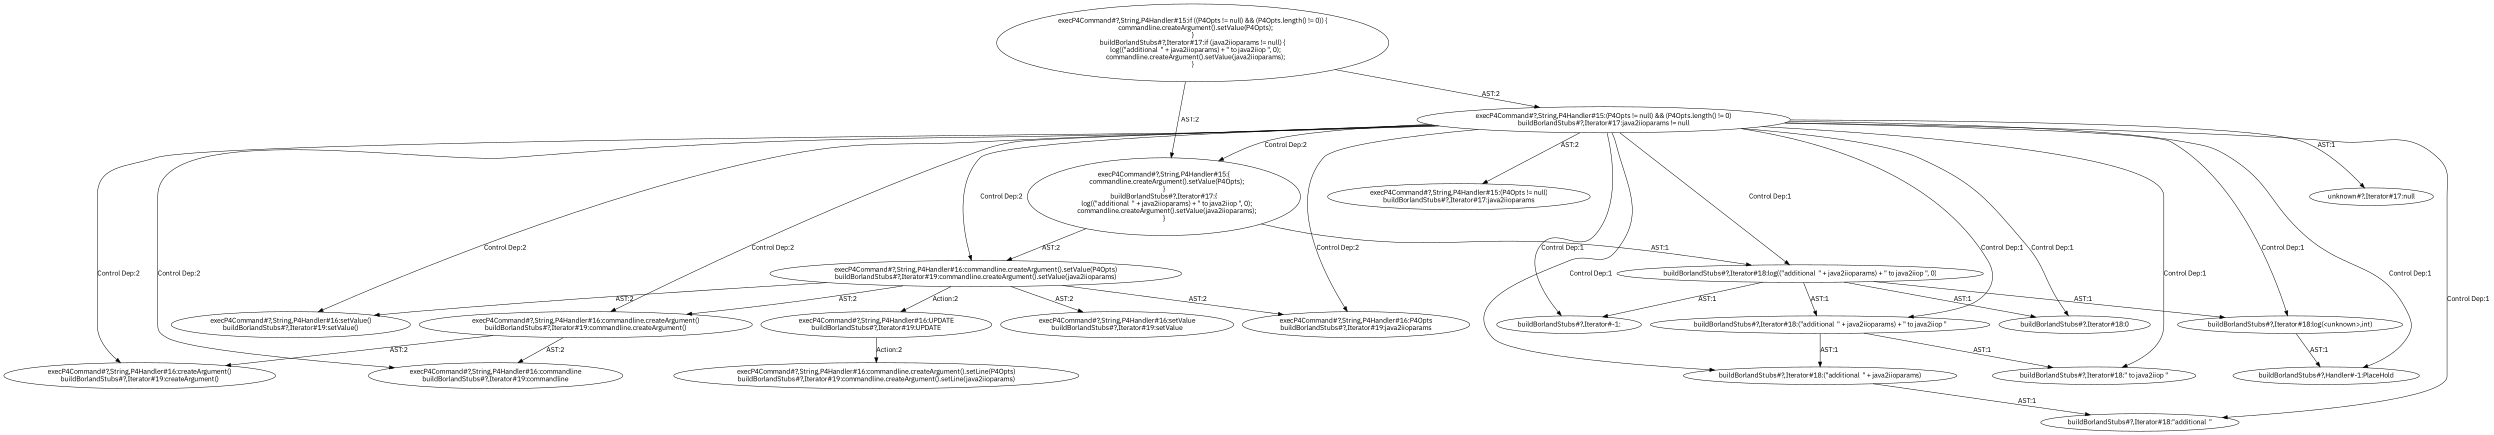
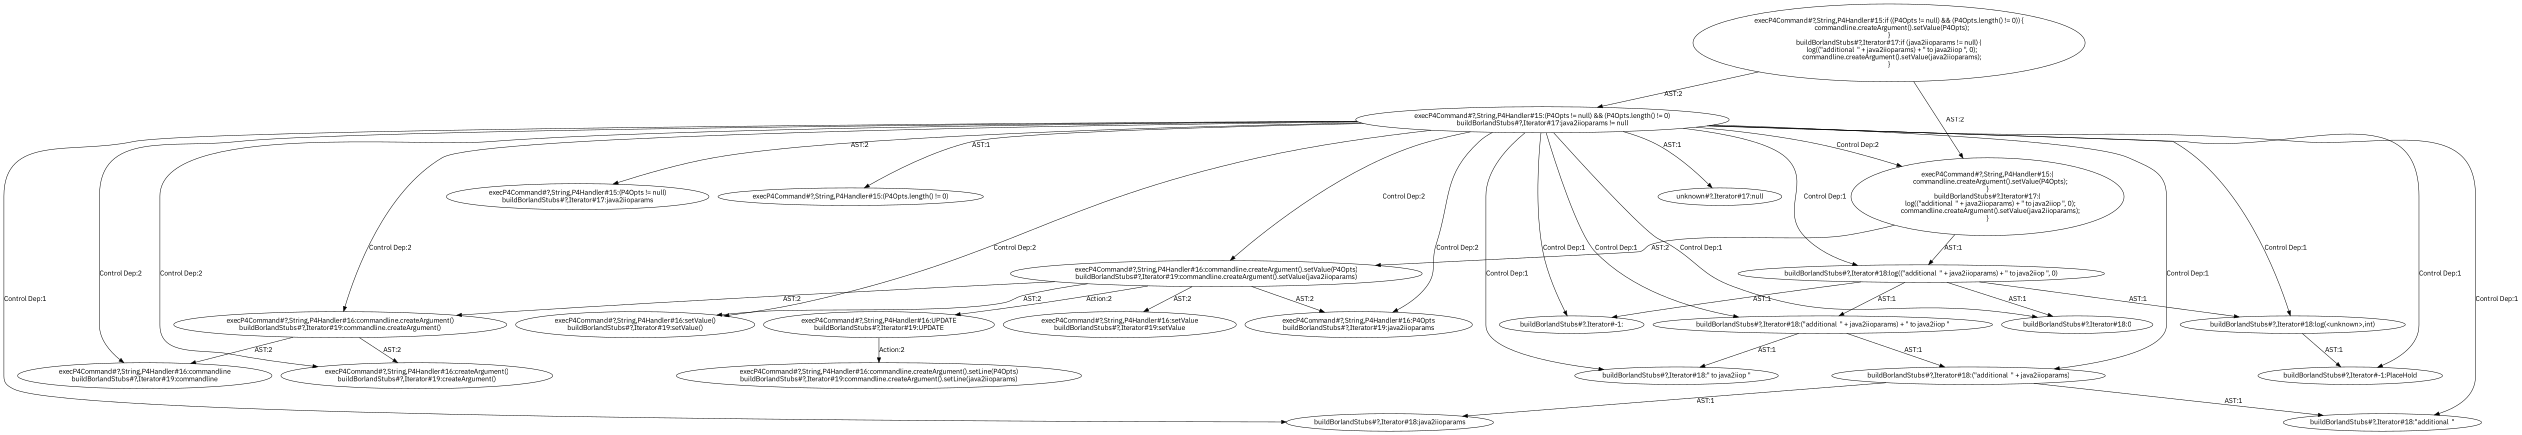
node "execP4Command#?,String,P4Handler#15:(P4Opts.length() != 0)": added
node "buildBorlandStubs#?,Handler#-1:PlaceHold": label "buildBorlandStubs#?,Handler#-1:PlaceHold" -> "buildBorlandStubs#?,Iterator#-1:PlaceHold"
node "buildBorlandStubs#?,Iterator#18:java2iioparams": added
